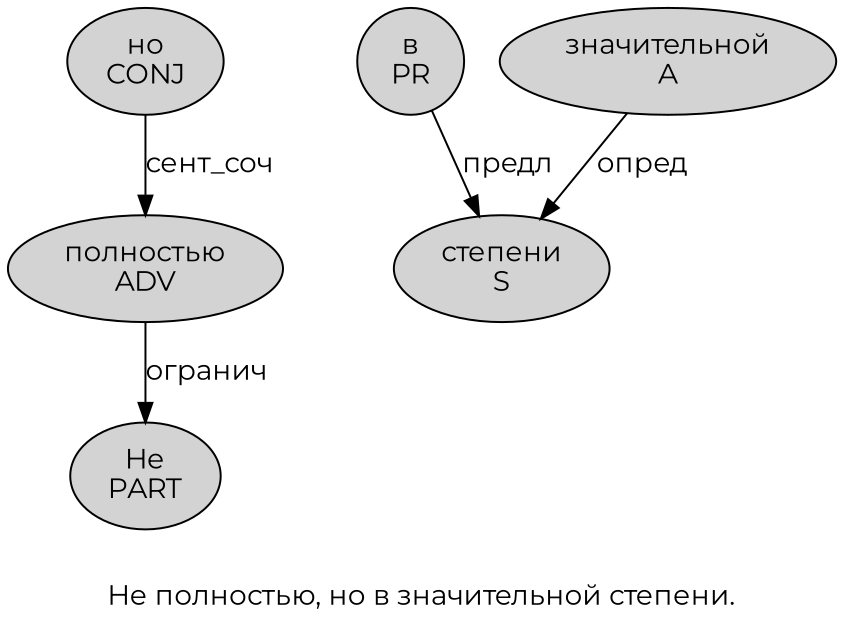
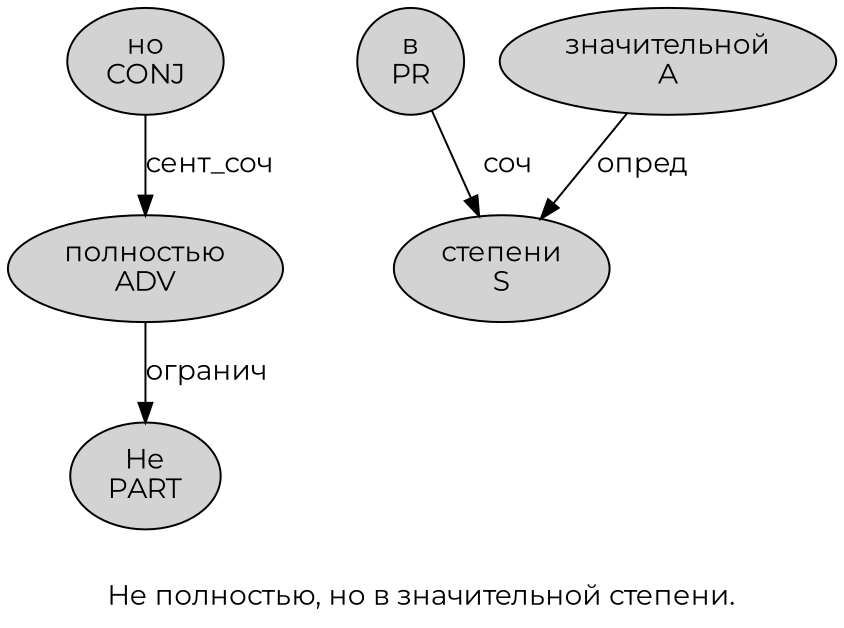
edge "в PR" -> "степени S": label "предл" -> "соч"
